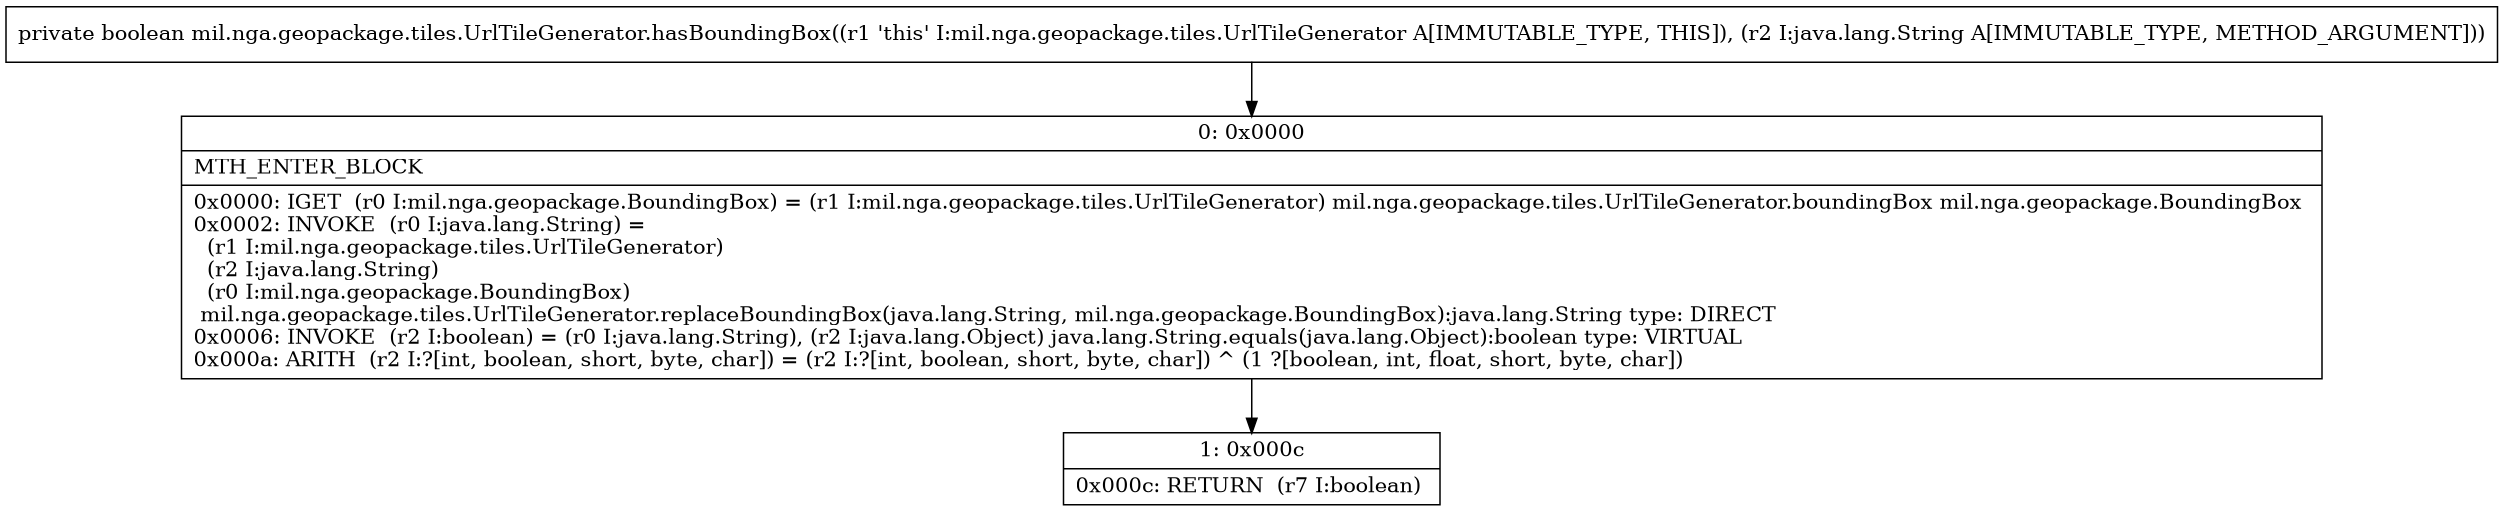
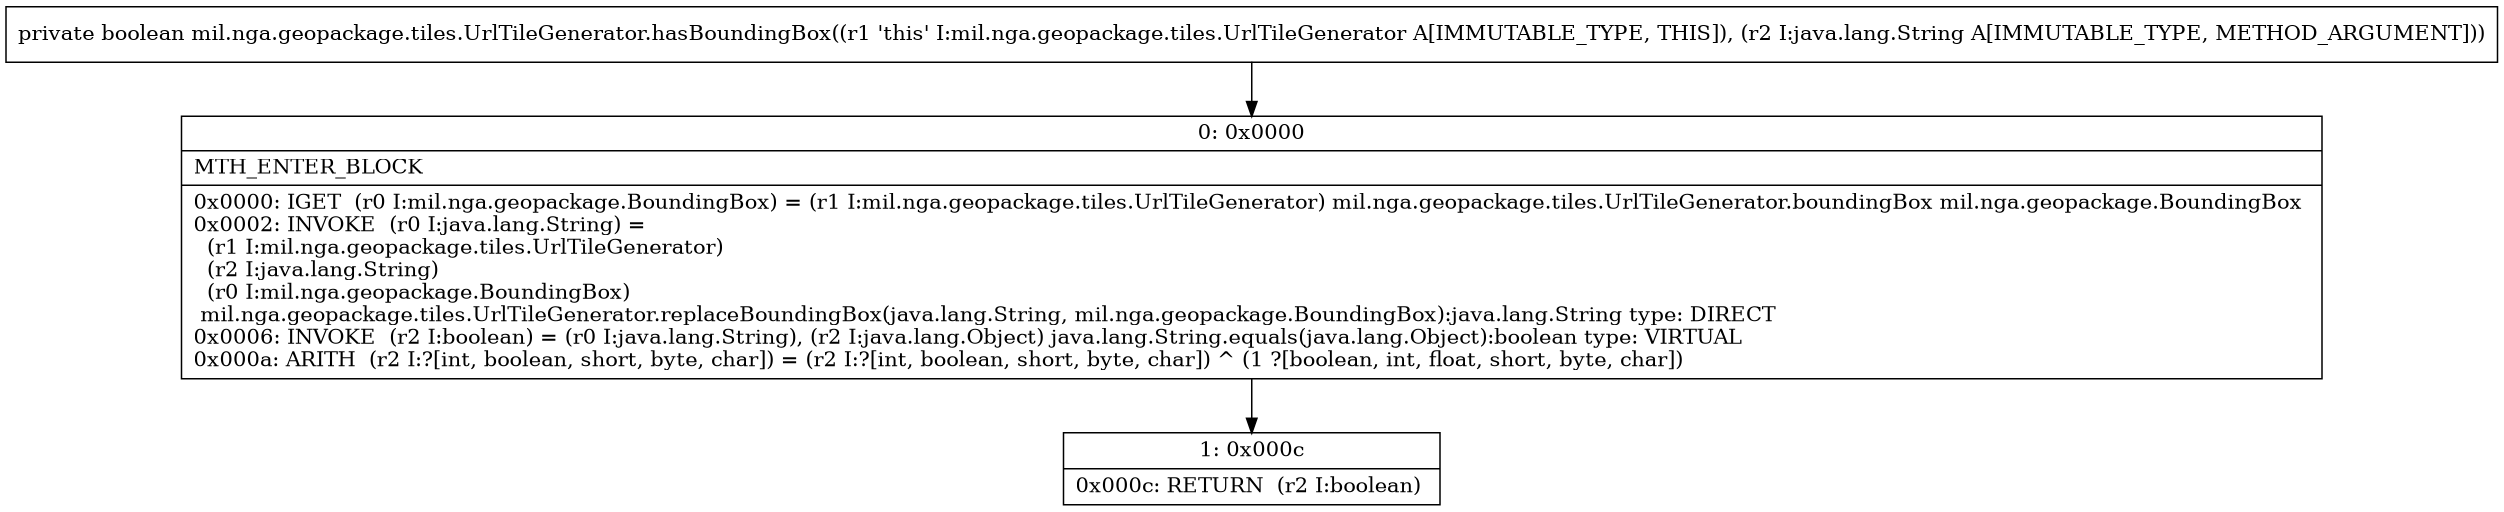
node "1: 0x000c": text "0x000c: RETURN  (r7 I:boolean)" -> "0x000c: RETURN  (r2 I:boolean)"
